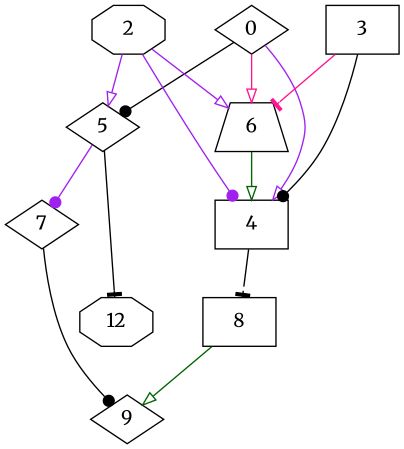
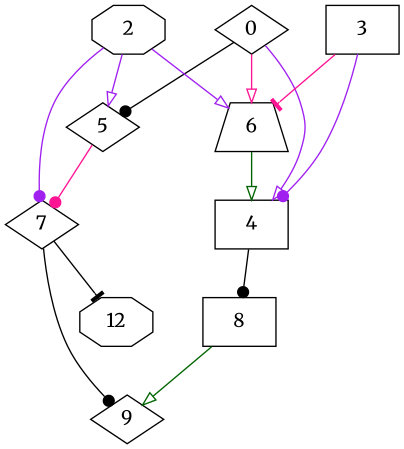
edge "2" -> "4": now "2" -> "7"
edge "3" -> "4": color black -> purple
edge "5" -> "7": color purple -> deeppink
edge "5" -> "12": now "7" -> "12"
edge "4" -> "8": arrowhead tee -> dot
